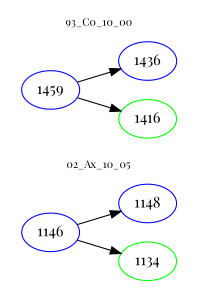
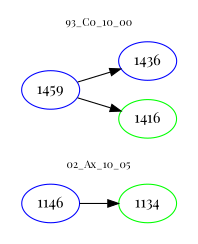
node "1148": removed
